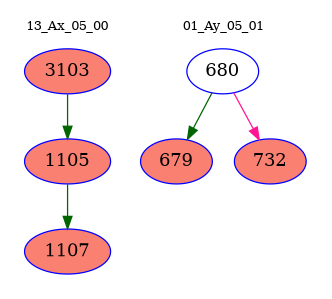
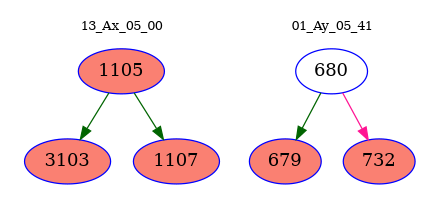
cluster "01_Ay_05_01": label "01_Ay_05_01" -> "01_Ay_05_41"
edge "3103" -> "1105": reversed
